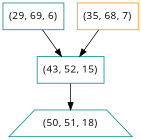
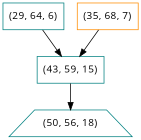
node "(29, 69, 6)": label "(29, 69, 6)" -> "(29, 64, 6)"
node "(43, 52, 15)": label "(43, 52, 15)" -> "(43, 59, 15)"
node "(50, 51, 18)": label "(50, 51, 18)" -> "(50, 56, 18)"
